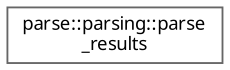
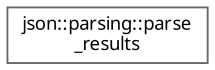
node "parse::parsing::parse _results": label "parse::parsing::parse _results" -> "json::parsing::parse _results"
